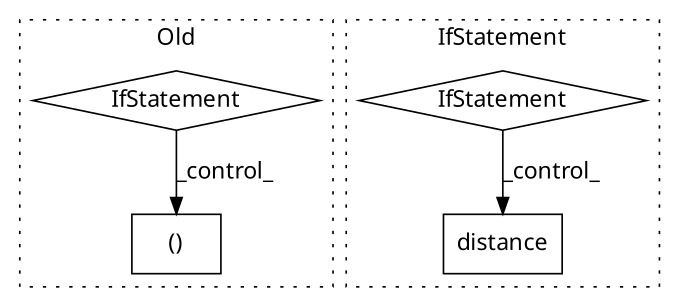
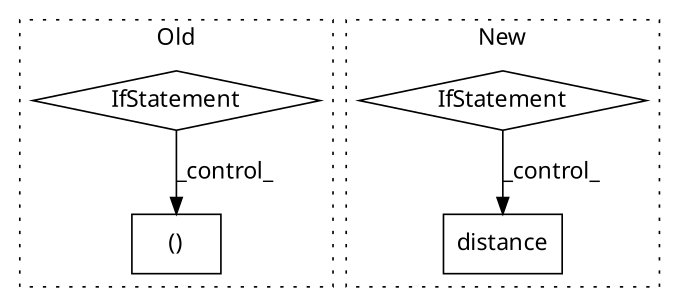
cluster "IfStatement": label "IfStatement" -> "New"
